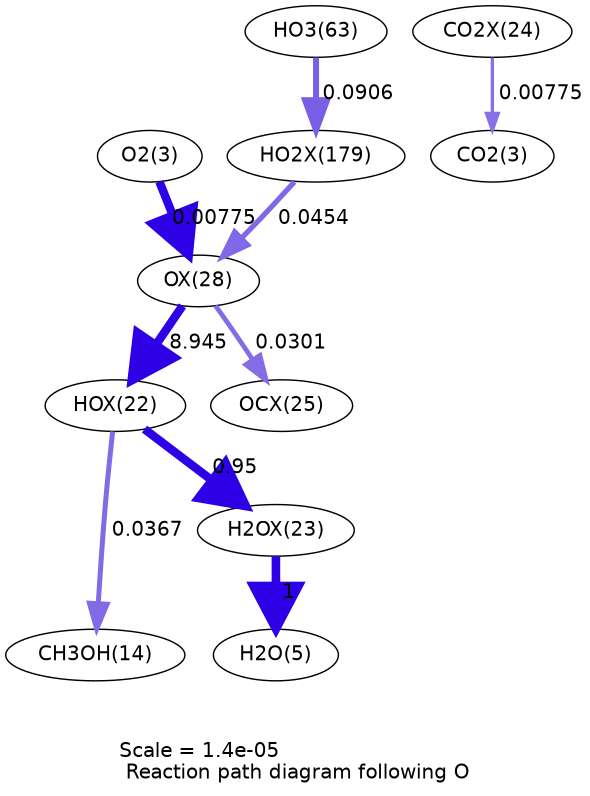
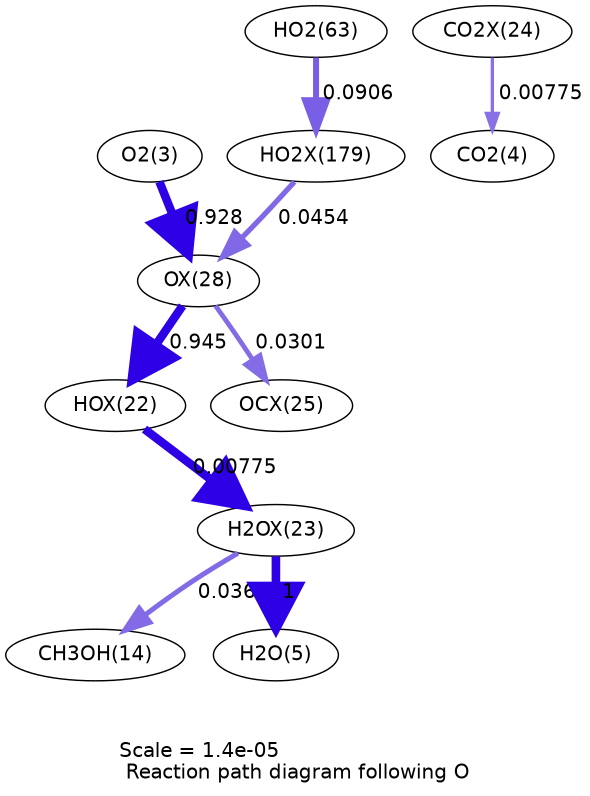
node "HO3(63)": label "HO3(63)" -> "HO2(63)"
node "CO2(3)": label "CO2(3)" -> "CO2(4)"
edge "O2(3)" -> "OX(28)": label " 0.00775" -> " 0.928"
edge "OX(28)" -> "HOX(22)": label " 8.945" -> " 0.945"
edge "HOX(22)" -> "H2OX(23)": label " 0.95" -> " 0.00775"
edge "HOX(22)" -> "CH3OH(14)": now "H2OX(23)" -> "CH3OH(14)"
